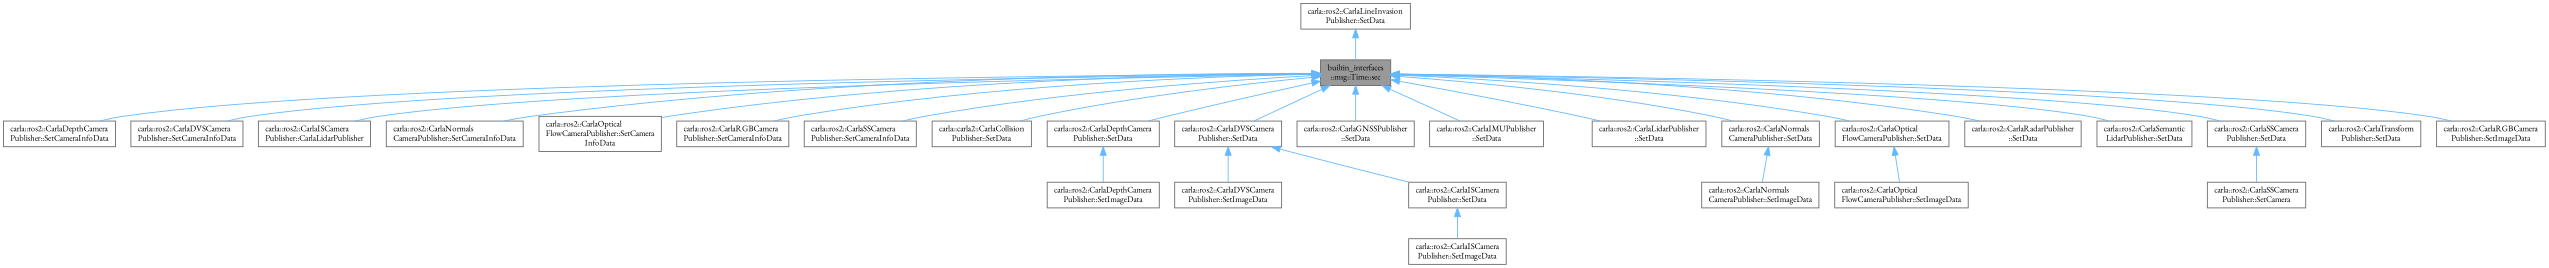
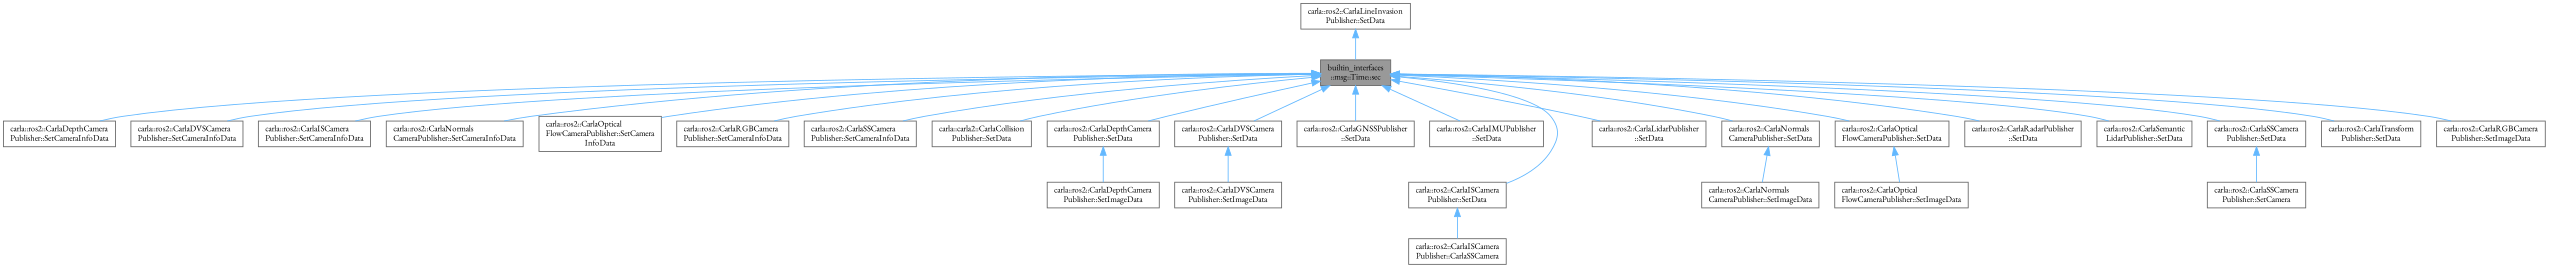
node "carla::ros2::CarlaISCamera Publisher::CarlaLidarPublisher": label "carla::ros2::CarlaISCamera Publisher::CarlaLidarPublisher" -> "carla::ros2::CarlaISCamera Publisher::SetCameraInfoData"
edge "carla::ros2::CarlaISCamera Publisher::SetData" -> "carla::ros2::CarlaDVSCamera Publisher::SetData": now "carla::ros2::CarlaISCamera Publisher::SetData" -> "builtin_interfaces ::msg::Time::sec"
node "carla::ros2::CarlaISCamera Publisher::SetImageData": label "carla::ros2::CarlaISCamera Publisher::SetImageData" -> "carla::ros2::CarlaISCamera Publisher::CarlaSSCamera"
